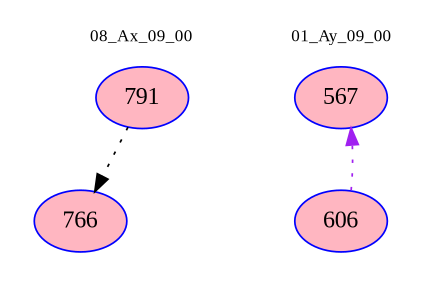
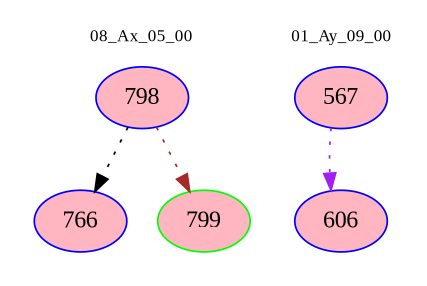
cluster "08_Ax_09_00": label "08_Ax_09_00" -> "08_Ax_05_00"
node "791": label "791" -> "798"
edge "606" -> "567": reversed
node "799": added
